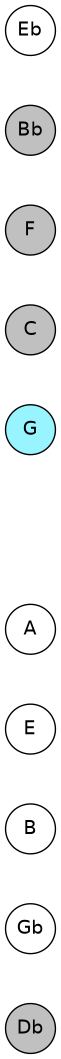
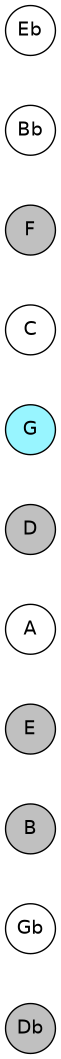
node "Bb": fillcolor gray -> white
node "C": fillcolor gray -> white
node "D": added
node "E": fillcolor white -> gray
node "B": fillcolor white -> gray
